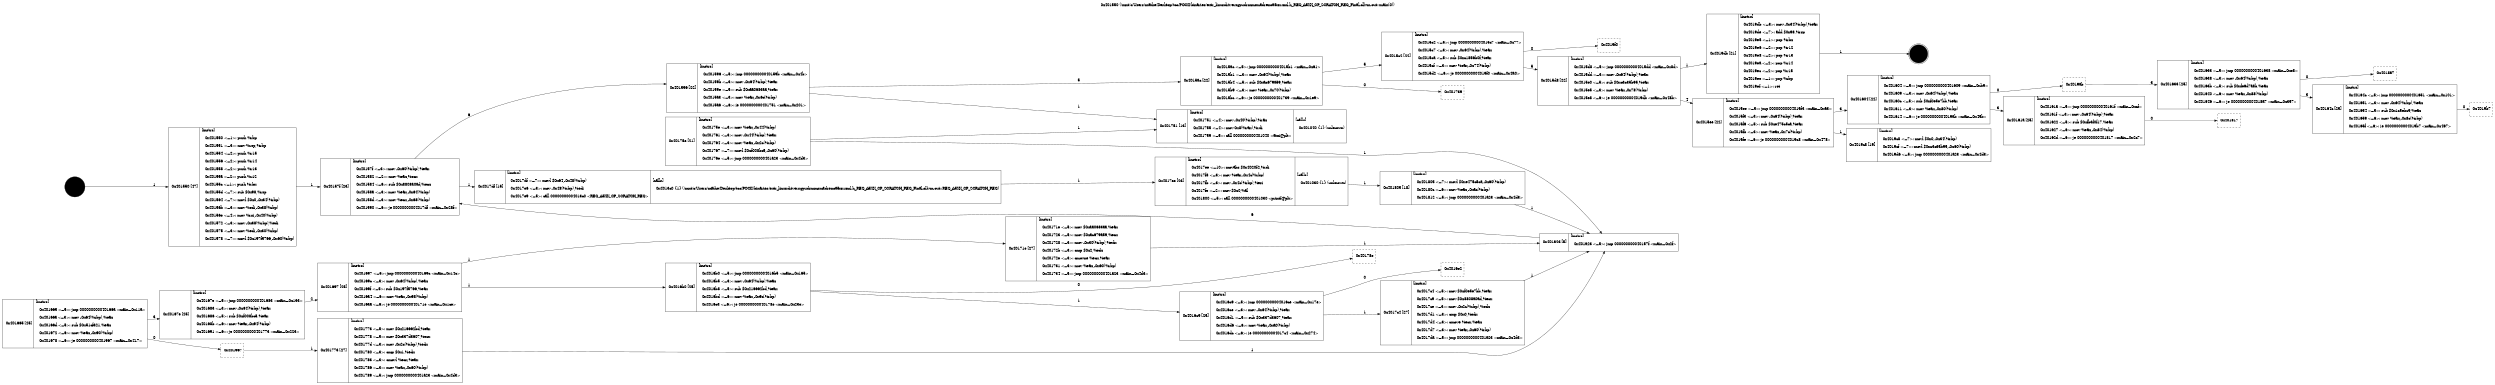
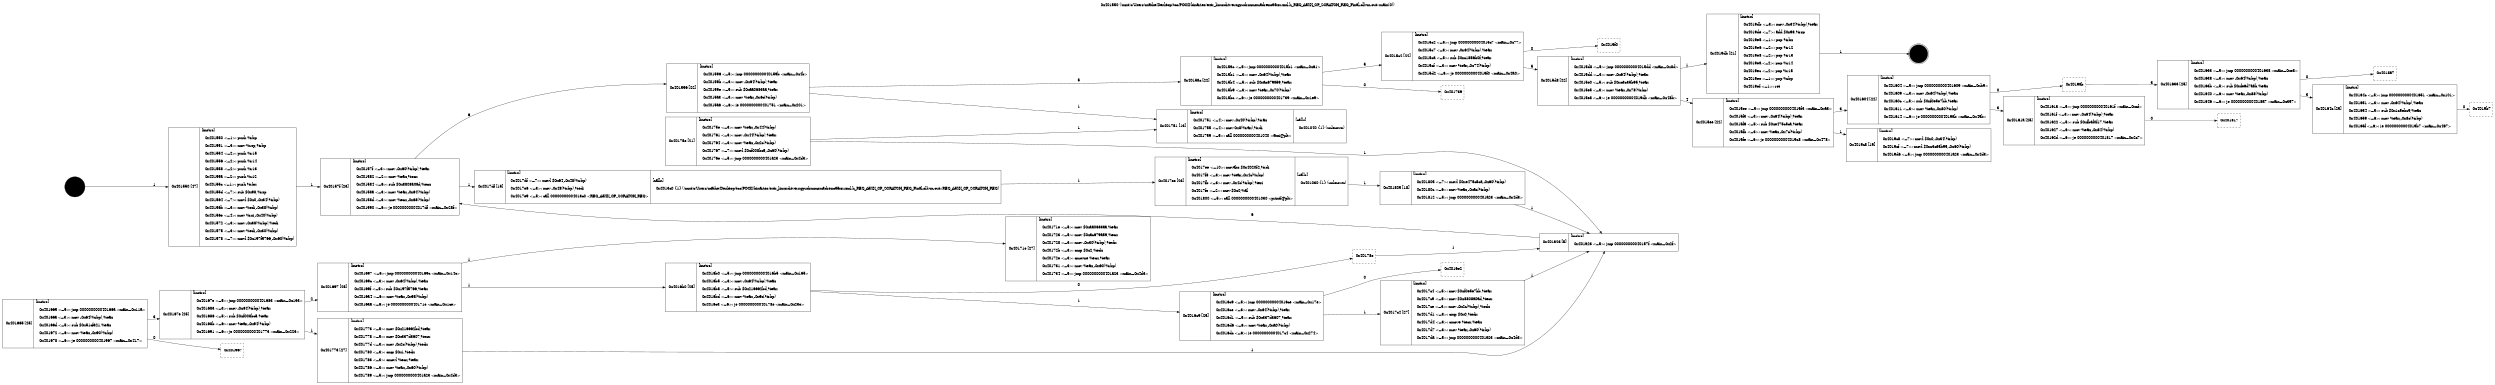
edge "0x40171e [27]" -> "0x401a23 [5]": now "0x40178e" -> "0x401a23 [5]"
edge "0x401967" -> "0x401773 [27]": now "0x40167e [25]" -> "0x401773 [27]"
